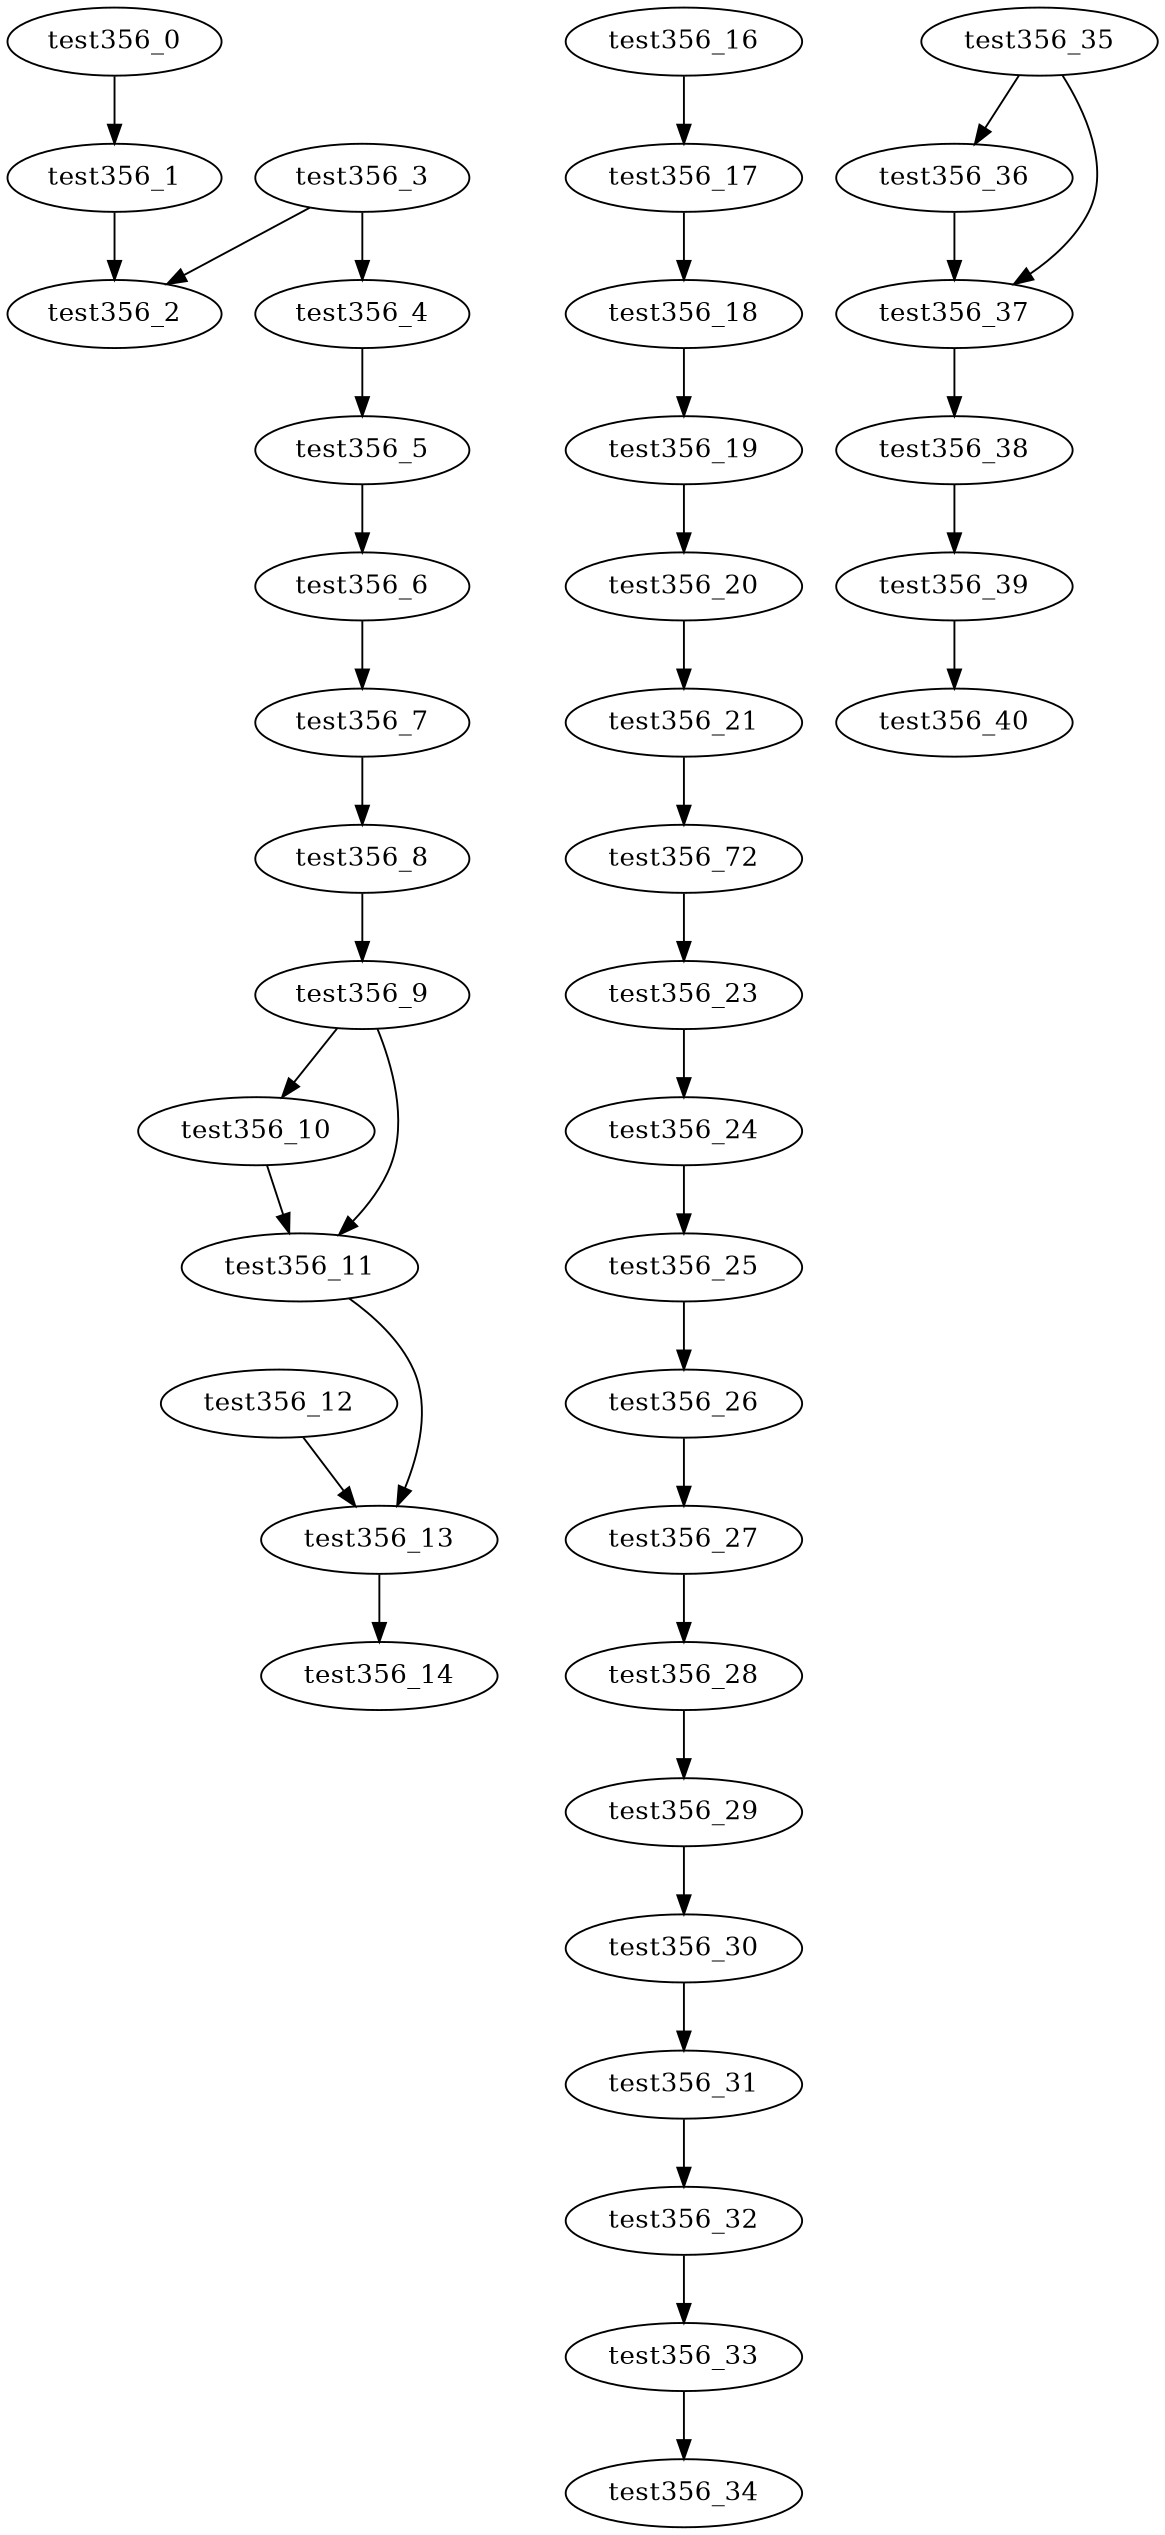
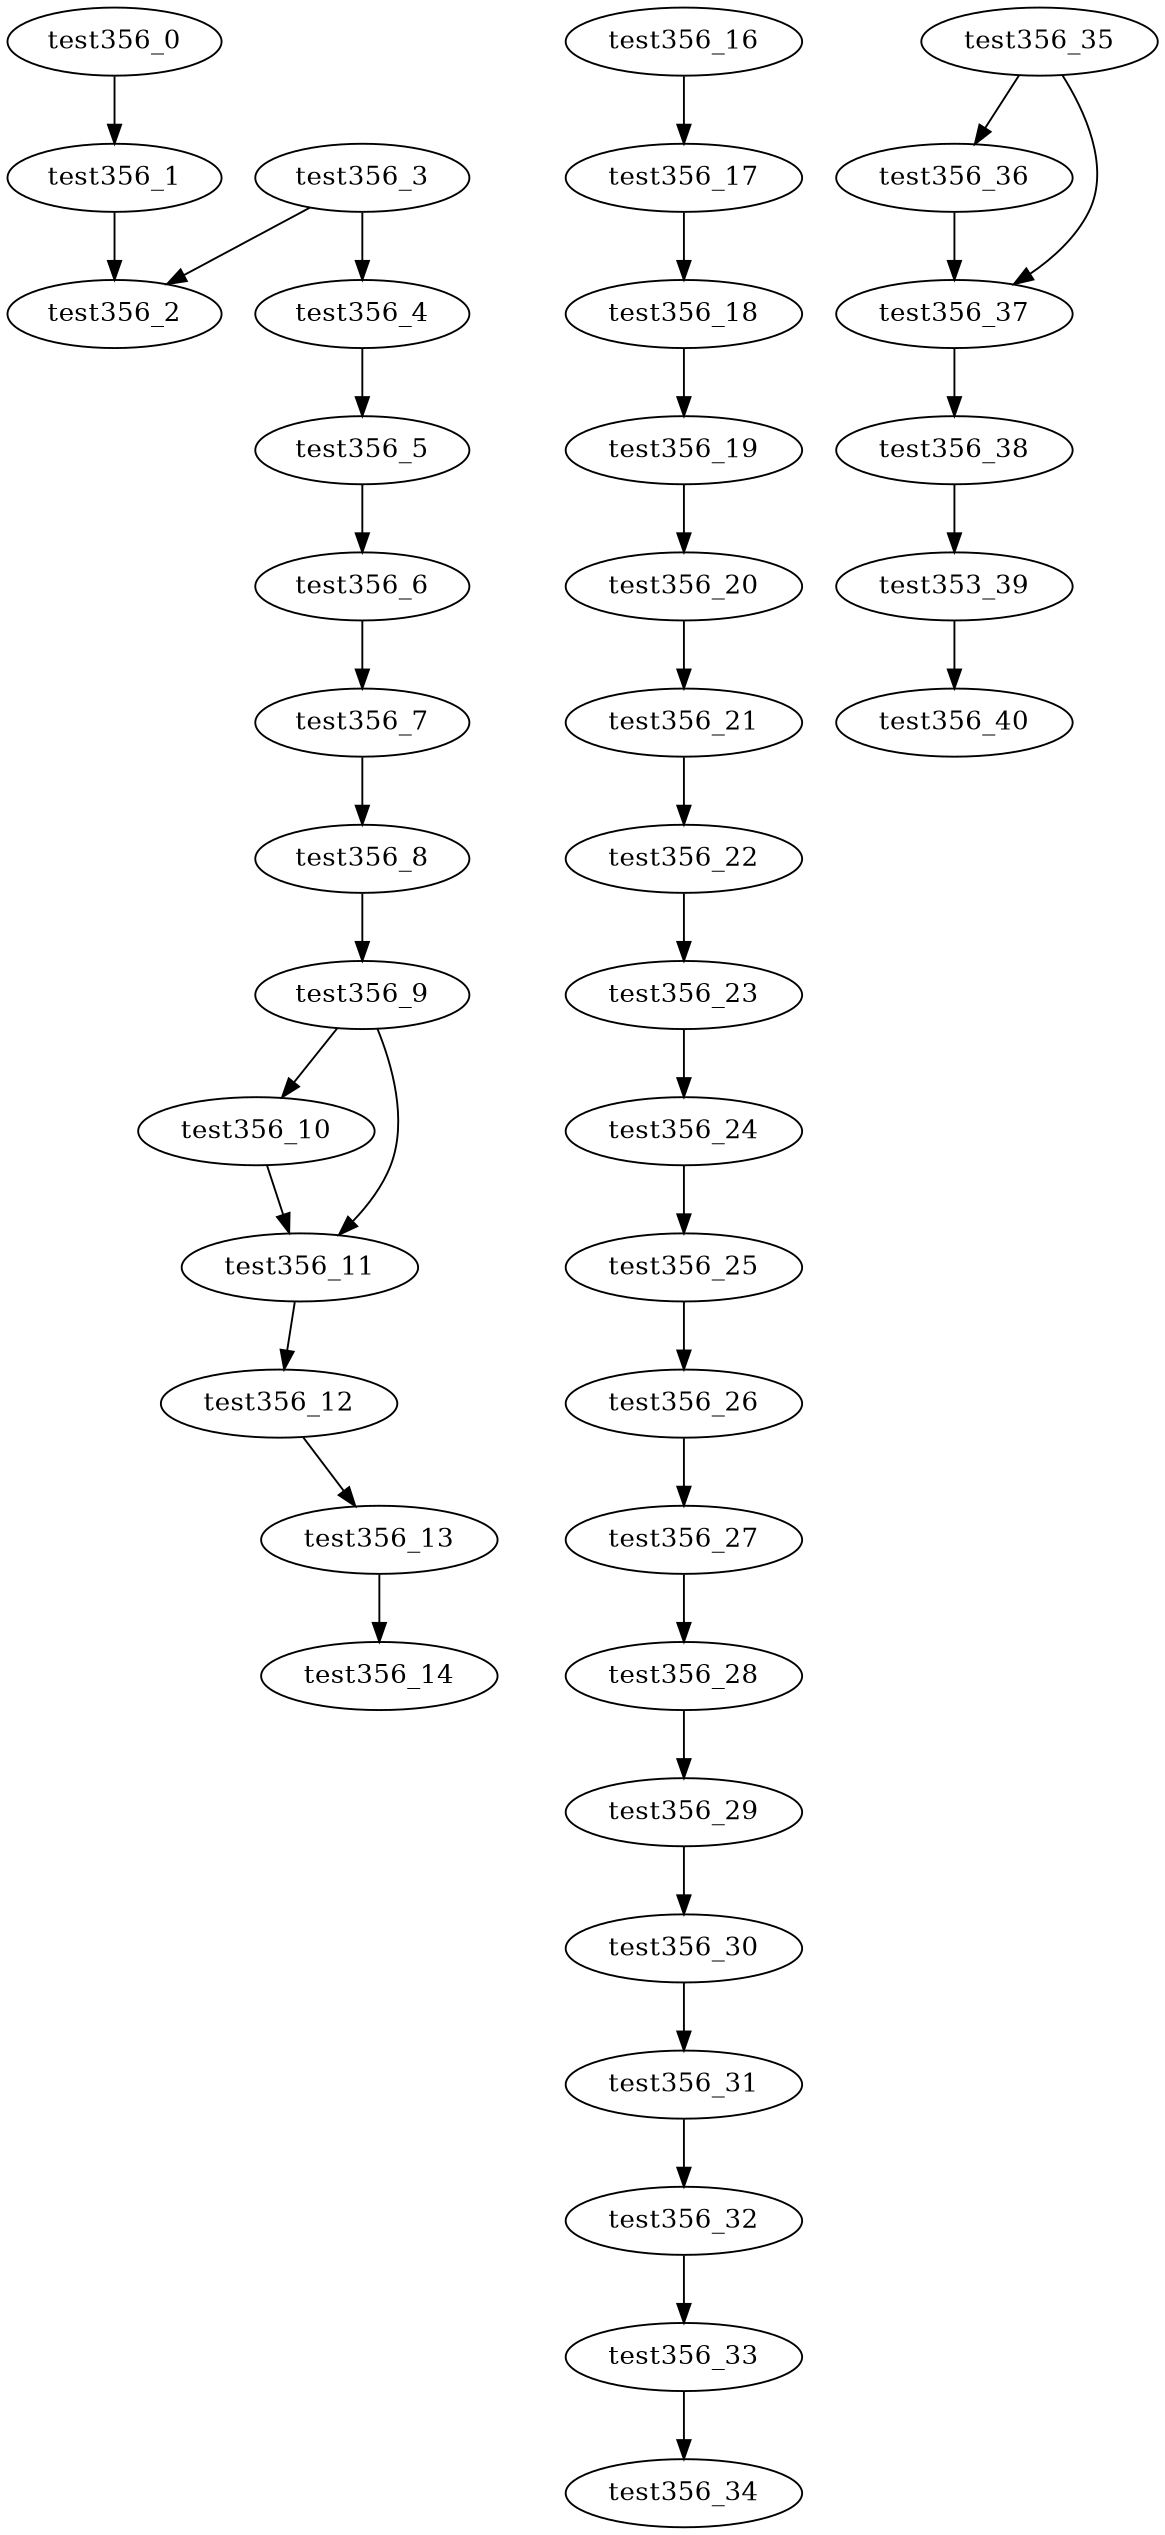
node "test356_39": label "test356_39" -> "test353_39"
node "test356_72": label "test356_72" -> "test356_22"
edge "test356_11" -> "test356_13": now "test356_11" -> "test356_12"
